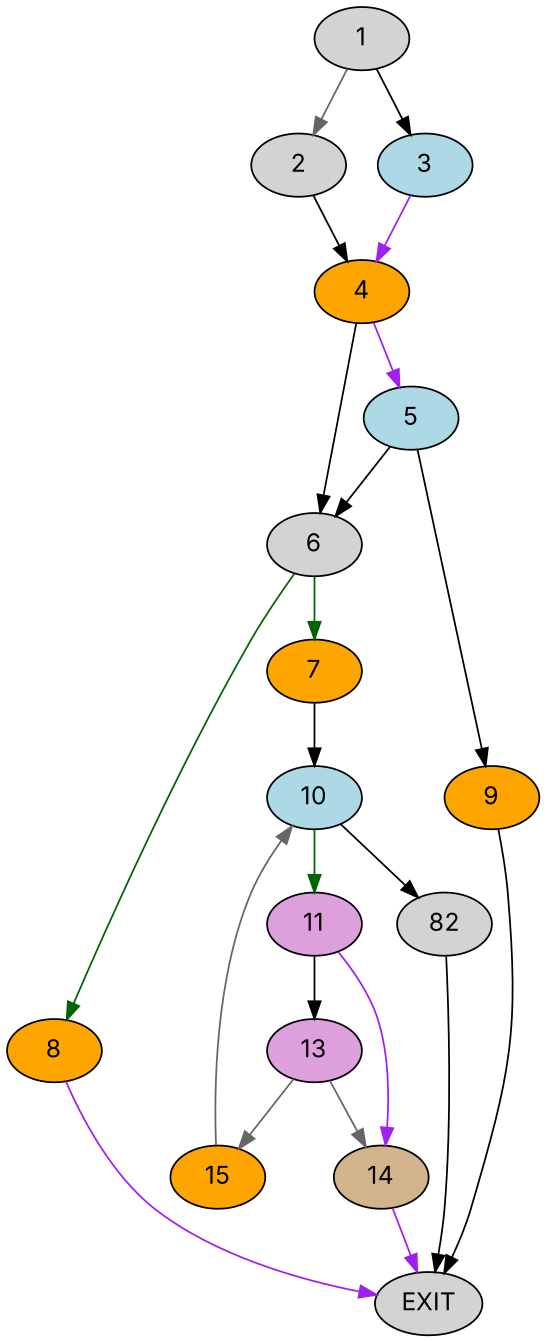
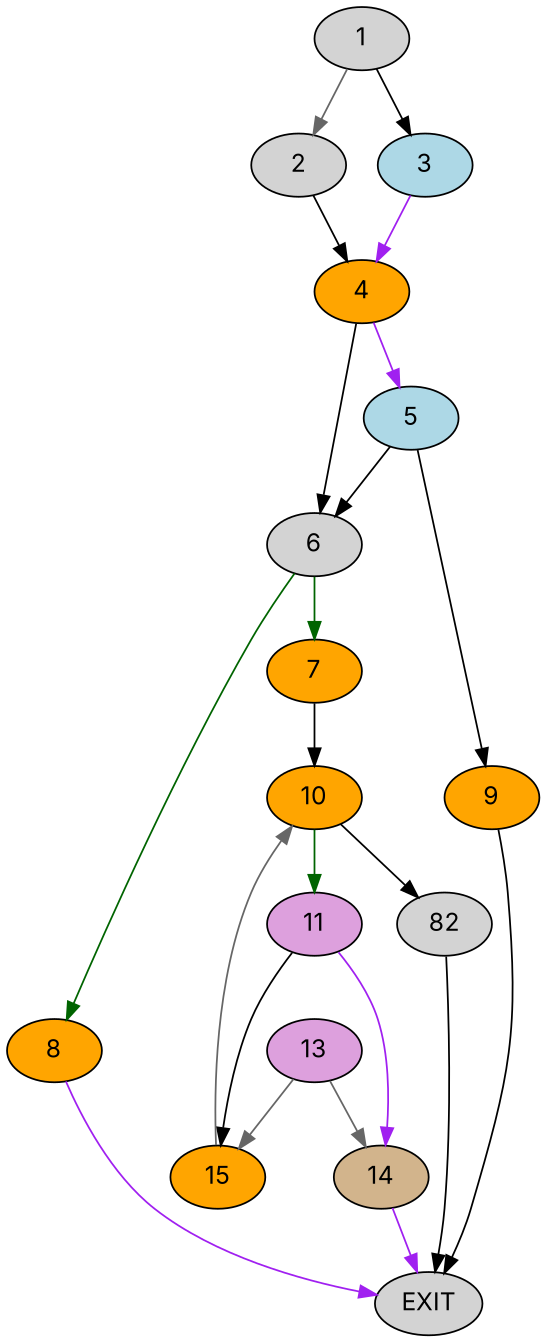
node "10": fillcolor lightblue -> orange
edge "11" -> "13": now "11" -> "15"
